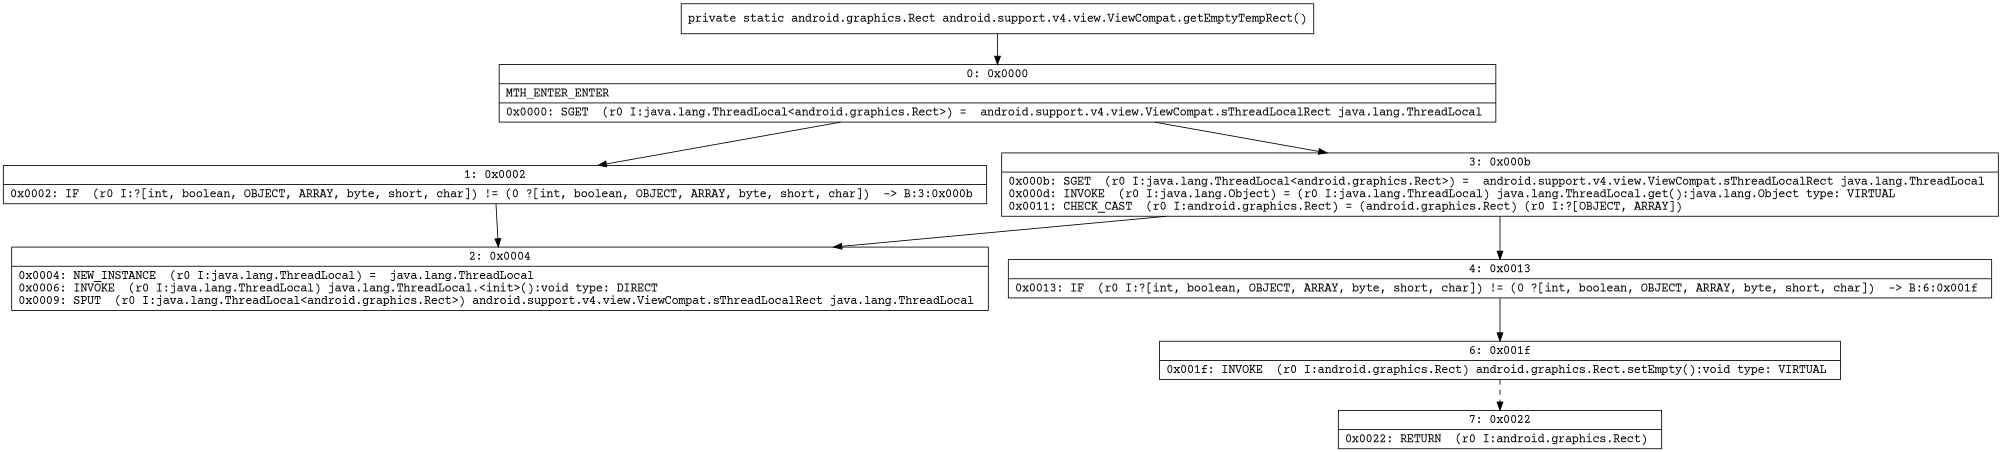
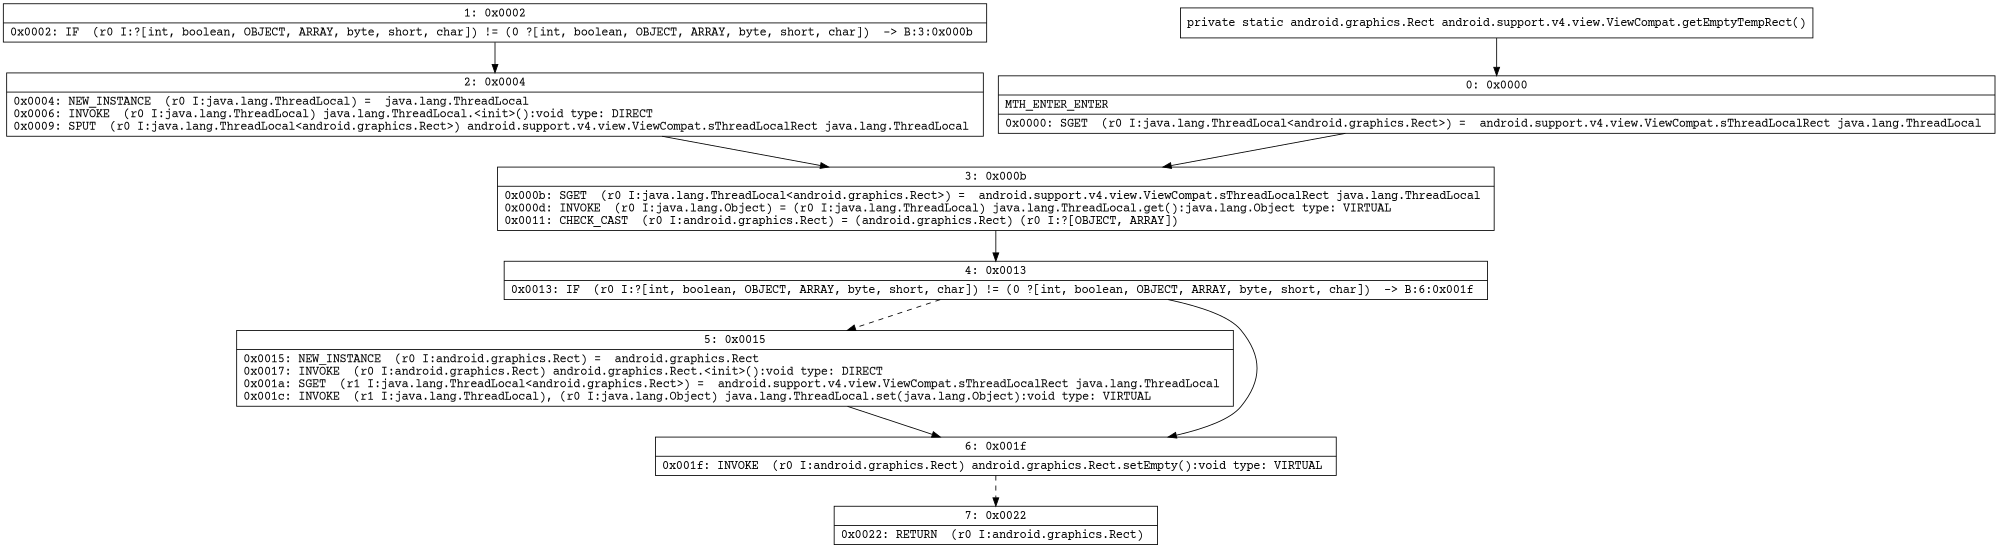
edge "0: 0x0000" -> "1: 0x0002": removed
edge "3: 0x000b" -> "2: 0x0004": reversed
node "5: 0x0015": added
